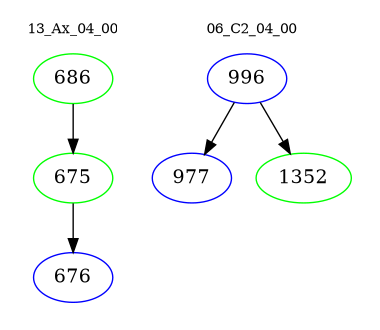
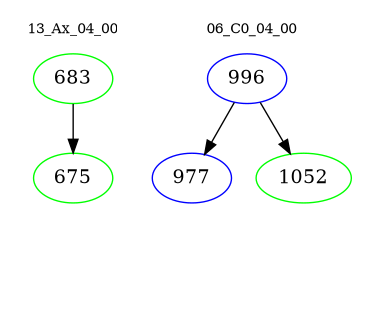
cluster "06_C2_04_00": label "06_C2_04_00" -> "06_C0_04_00"
node "686": label "686" -> "683"
node "1352": label "1352" -> "1052"
node "676": removed
